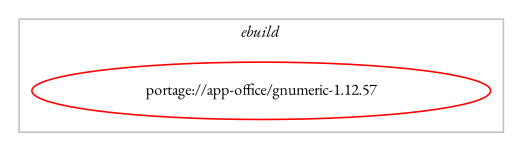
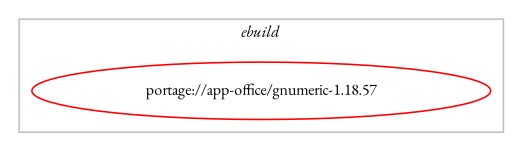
node "portage://app-office/gnumeric-1.12.57": label "portage://app-office/gnumeric-1.12.57" -> "portage://app-office/gnumeric-1.18.57"
